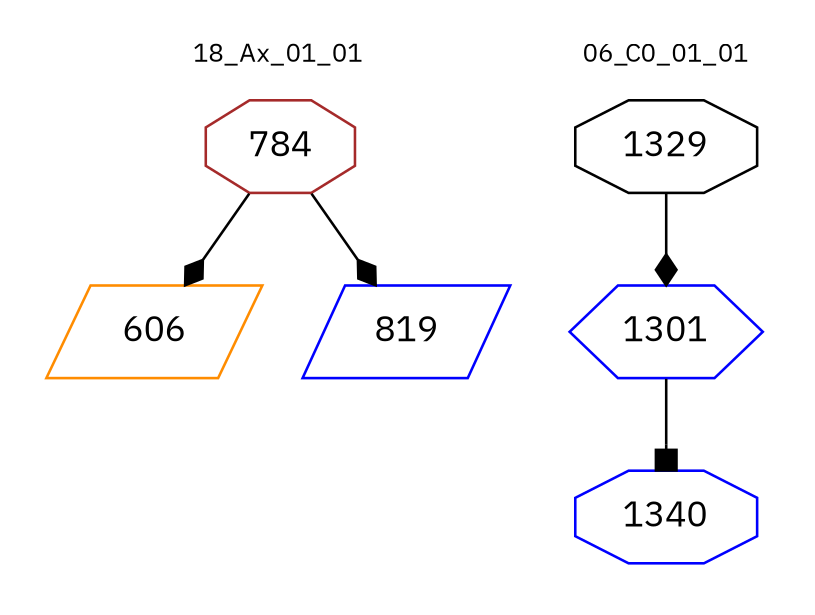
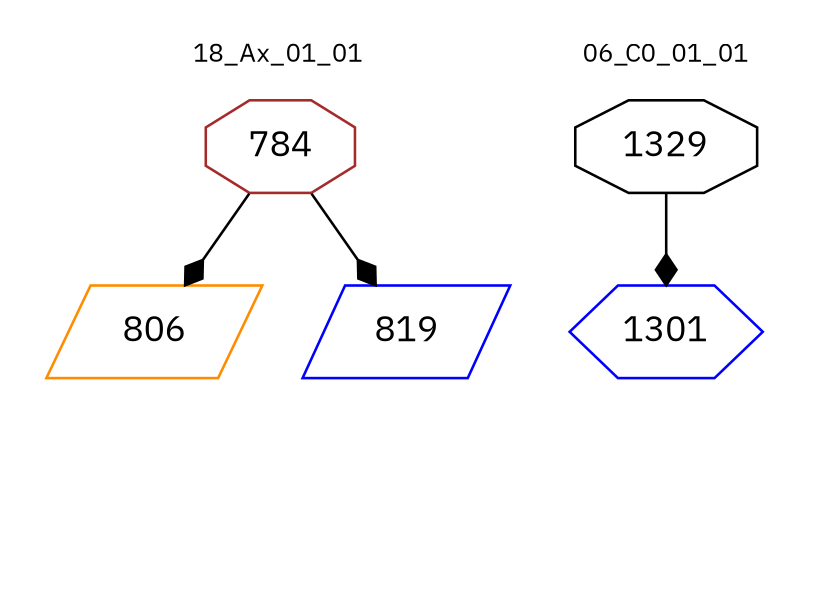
node "606": label "606" -> "806"
node "1340": removed
